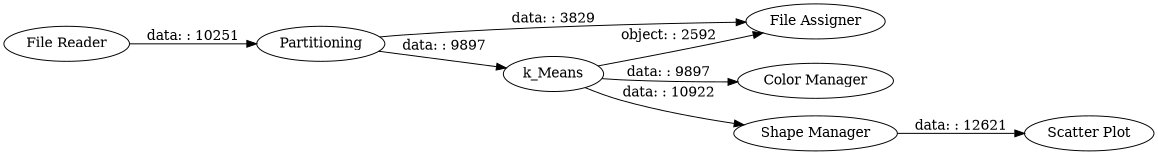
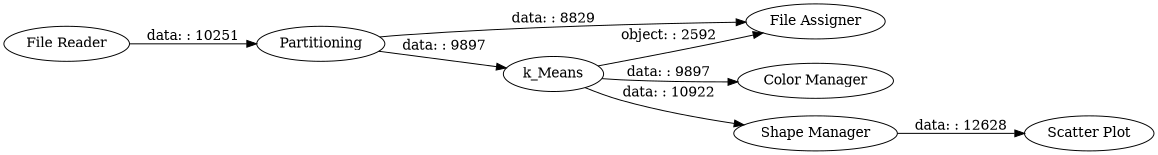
edge "Partitioning" -> "File Assigner": label "data: : 3829" -> "data: : 8829"
edge "Shape Manager" -> "Scatter Plot": label "data: : 12621" -> "data: : 12628"
